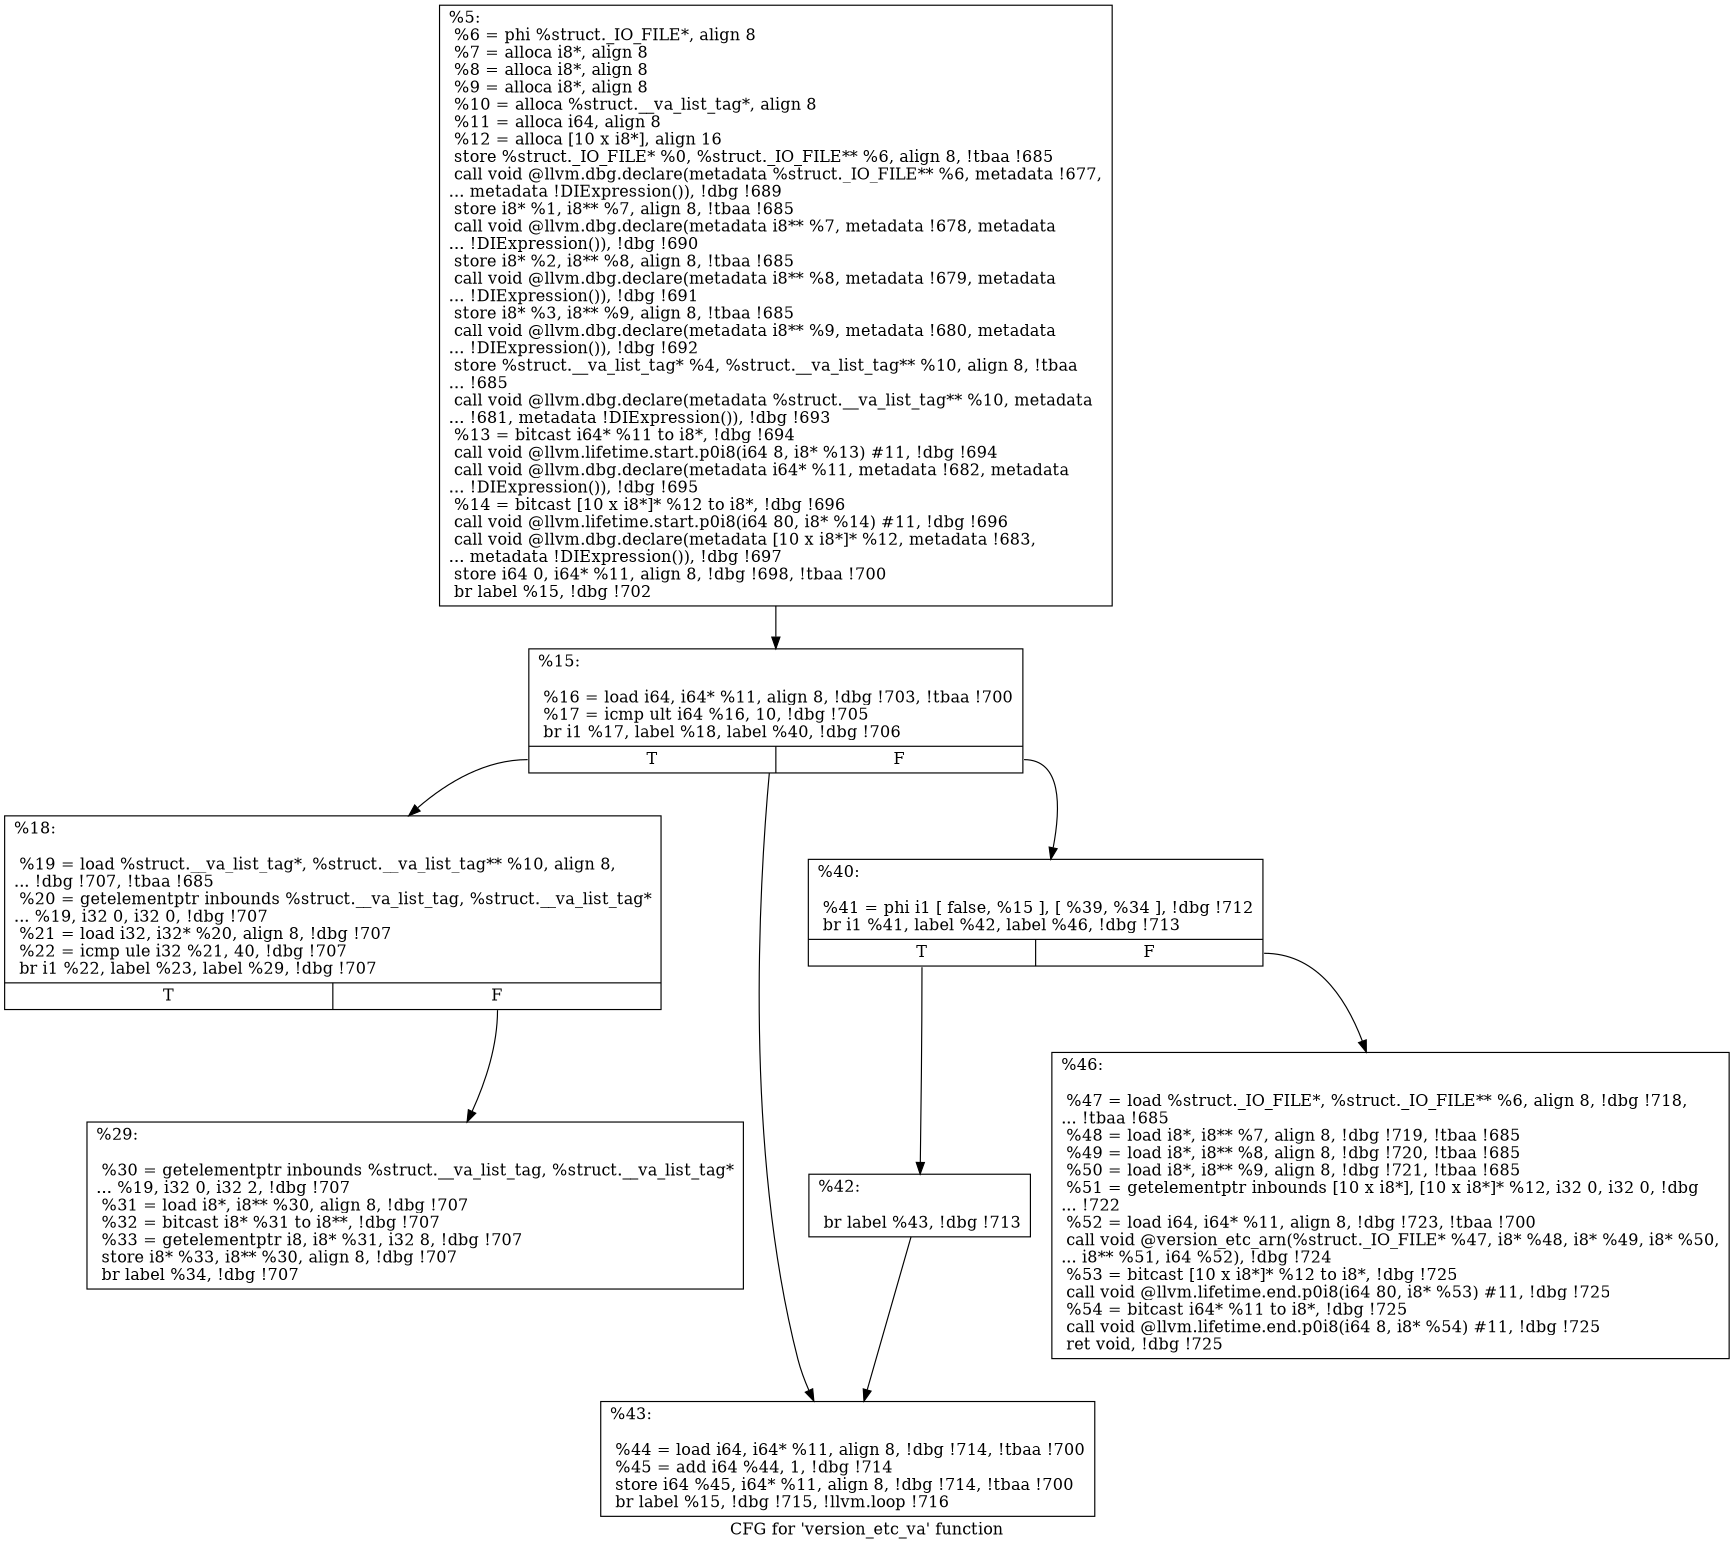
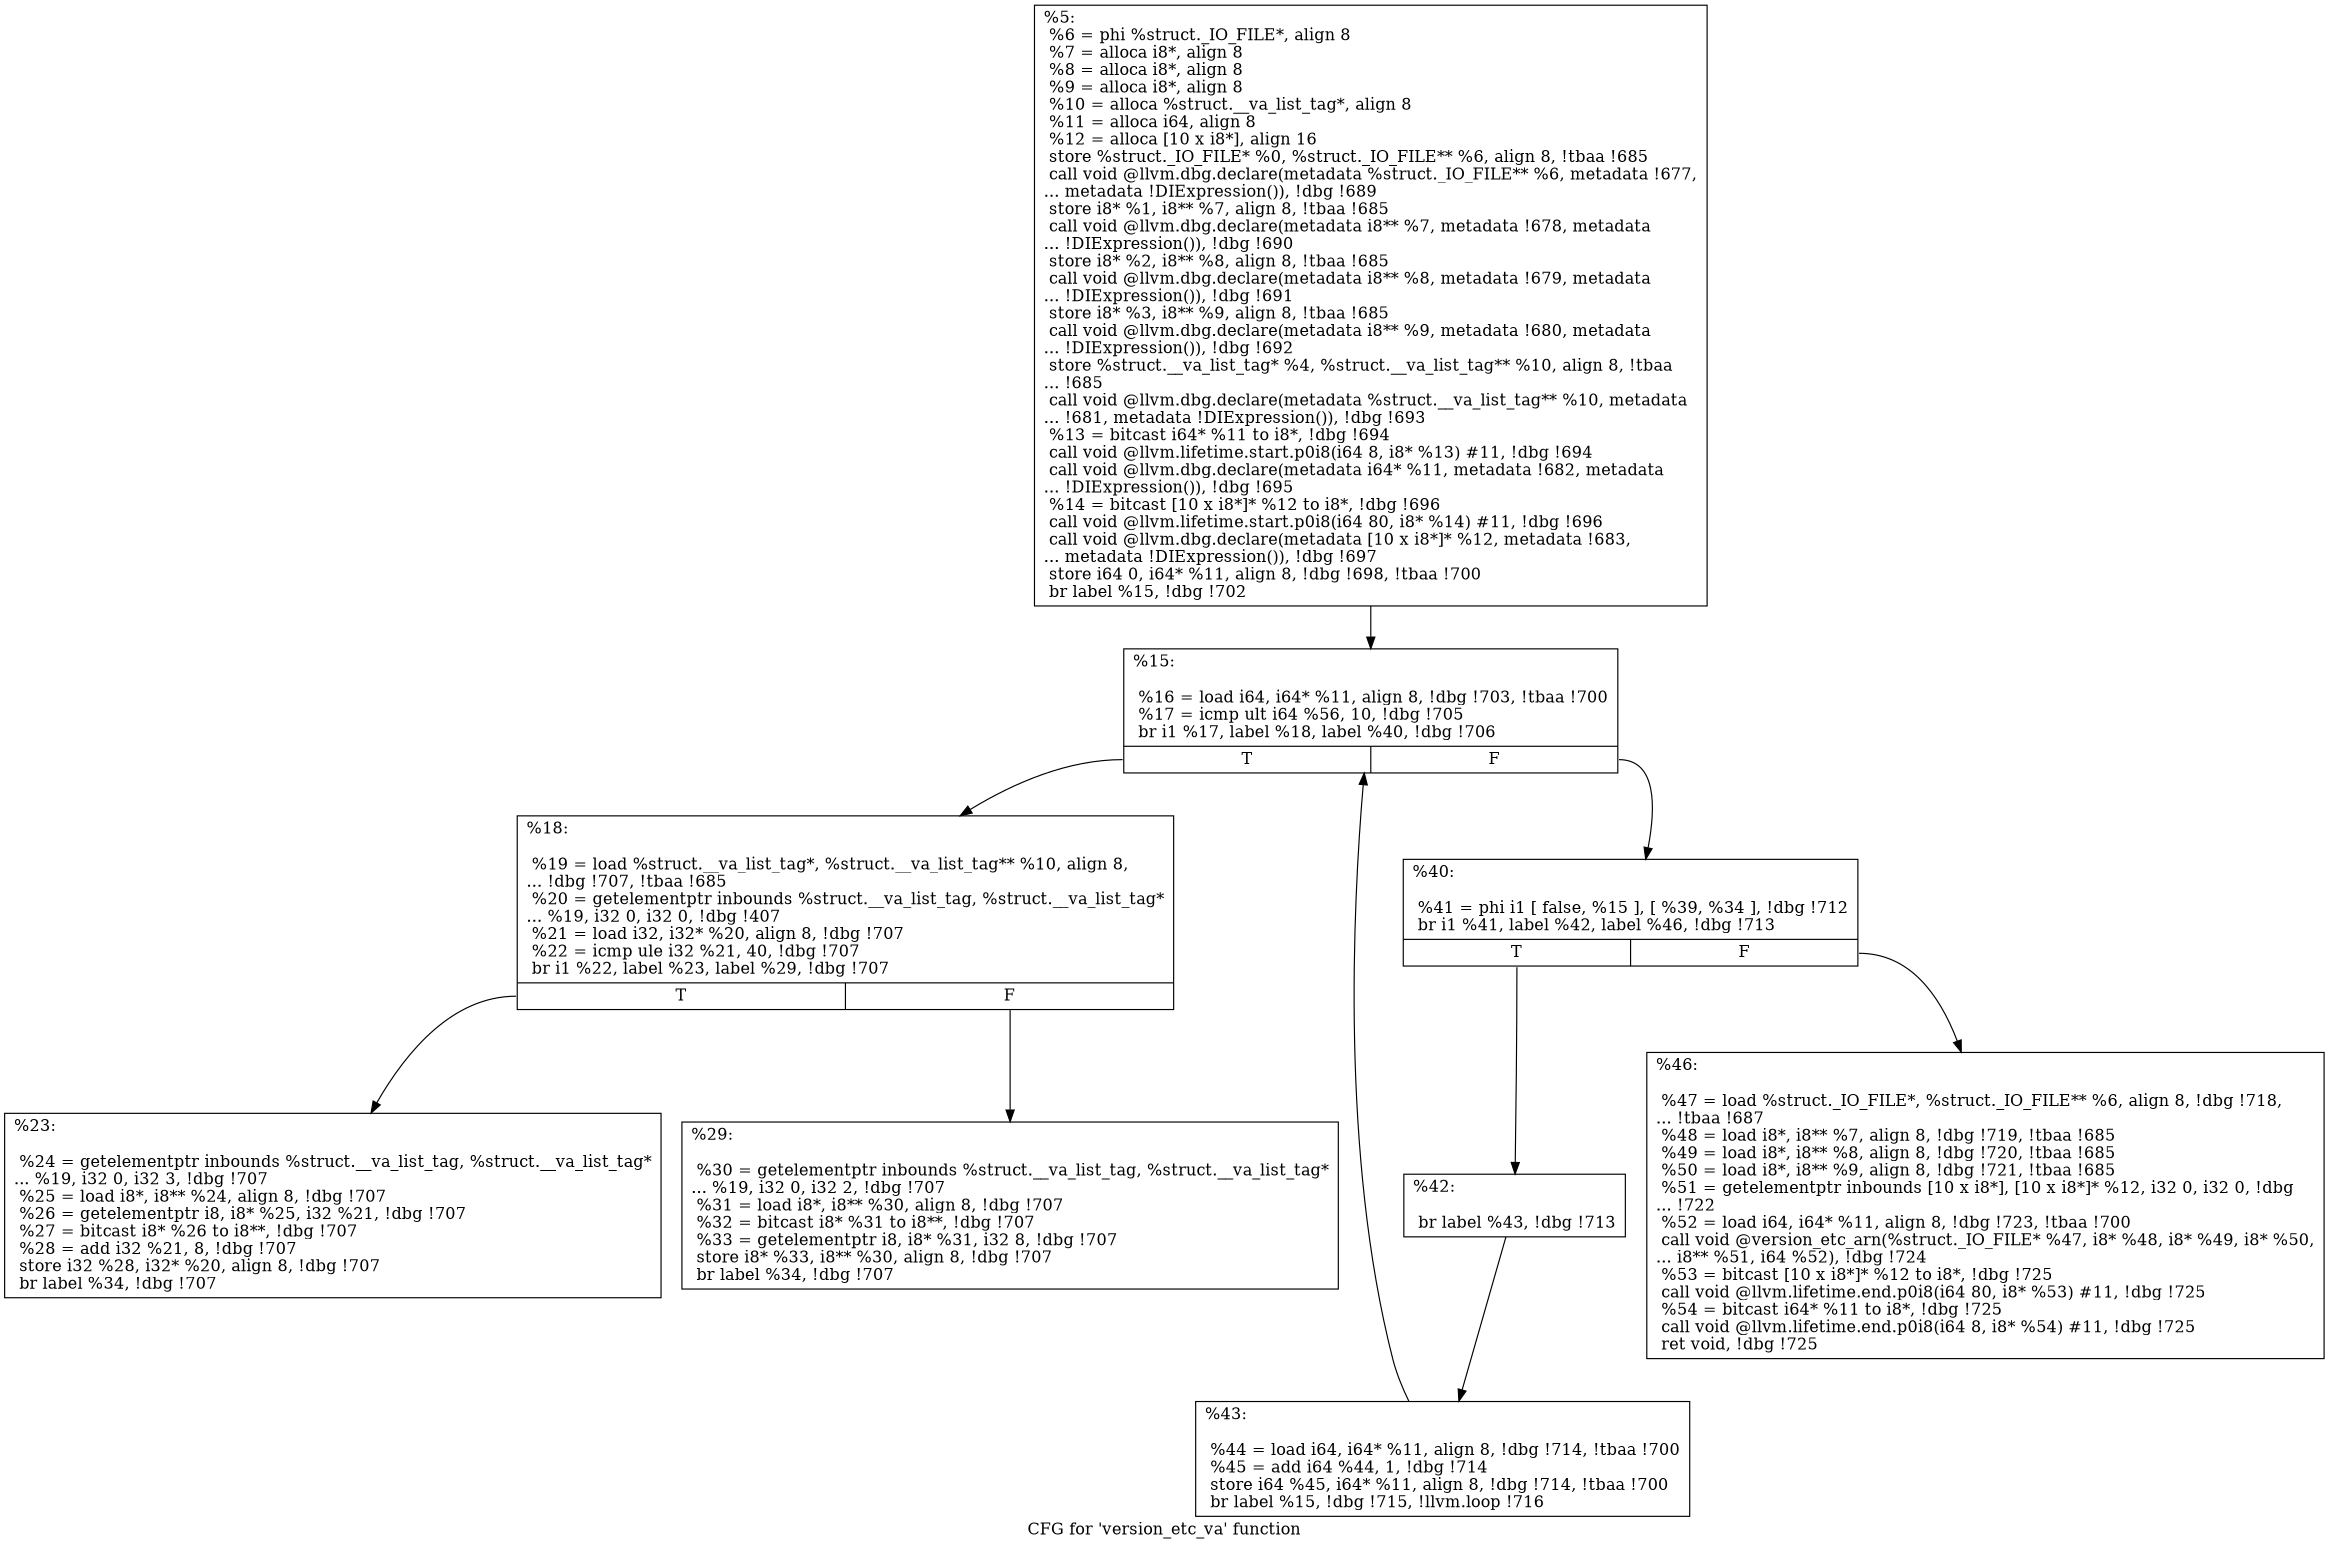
node "%15:": text "%17 = icmp ult i64 %16, 10, !dbg !705" -> "%17 = icmp ult i64 %56, 10, !dbg !705"
node "%18:": text "... %19, i32 0, i32 0, !dbg !707" -> "... %19, i32 0, i32 0, !dbg !407"
edge "%15:" -> "%43:": reversed
node "%46:": text "... !tbaa !685" -> "... !tbaa !687"
node "%23:": added
